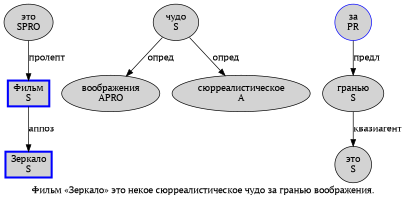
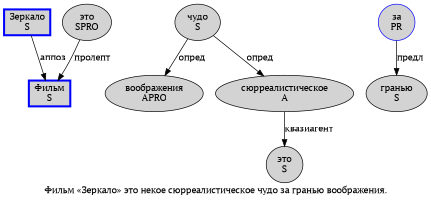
edge "Фильм S" -> "Зеркало S": reversed
edge "гранью S" -> "это S": now "сюрреалистическое A" -> "это S"
